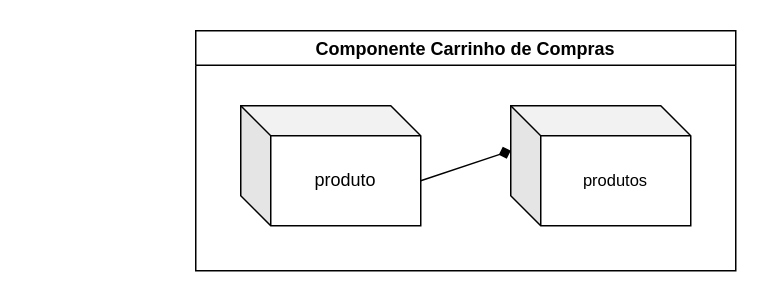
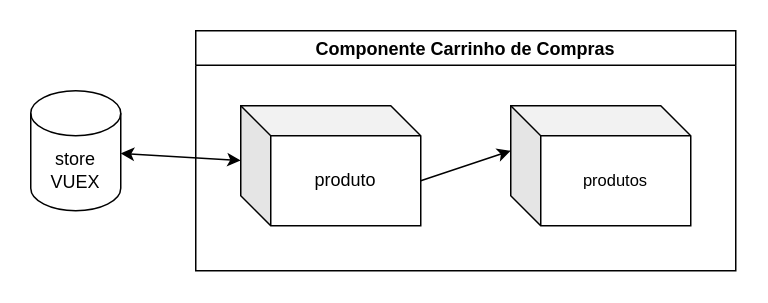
node "store VUEX": added
edge "produto" -> "produtos": arrowhead diamond -> classic
edge "store VUEX" -- "produto": added
